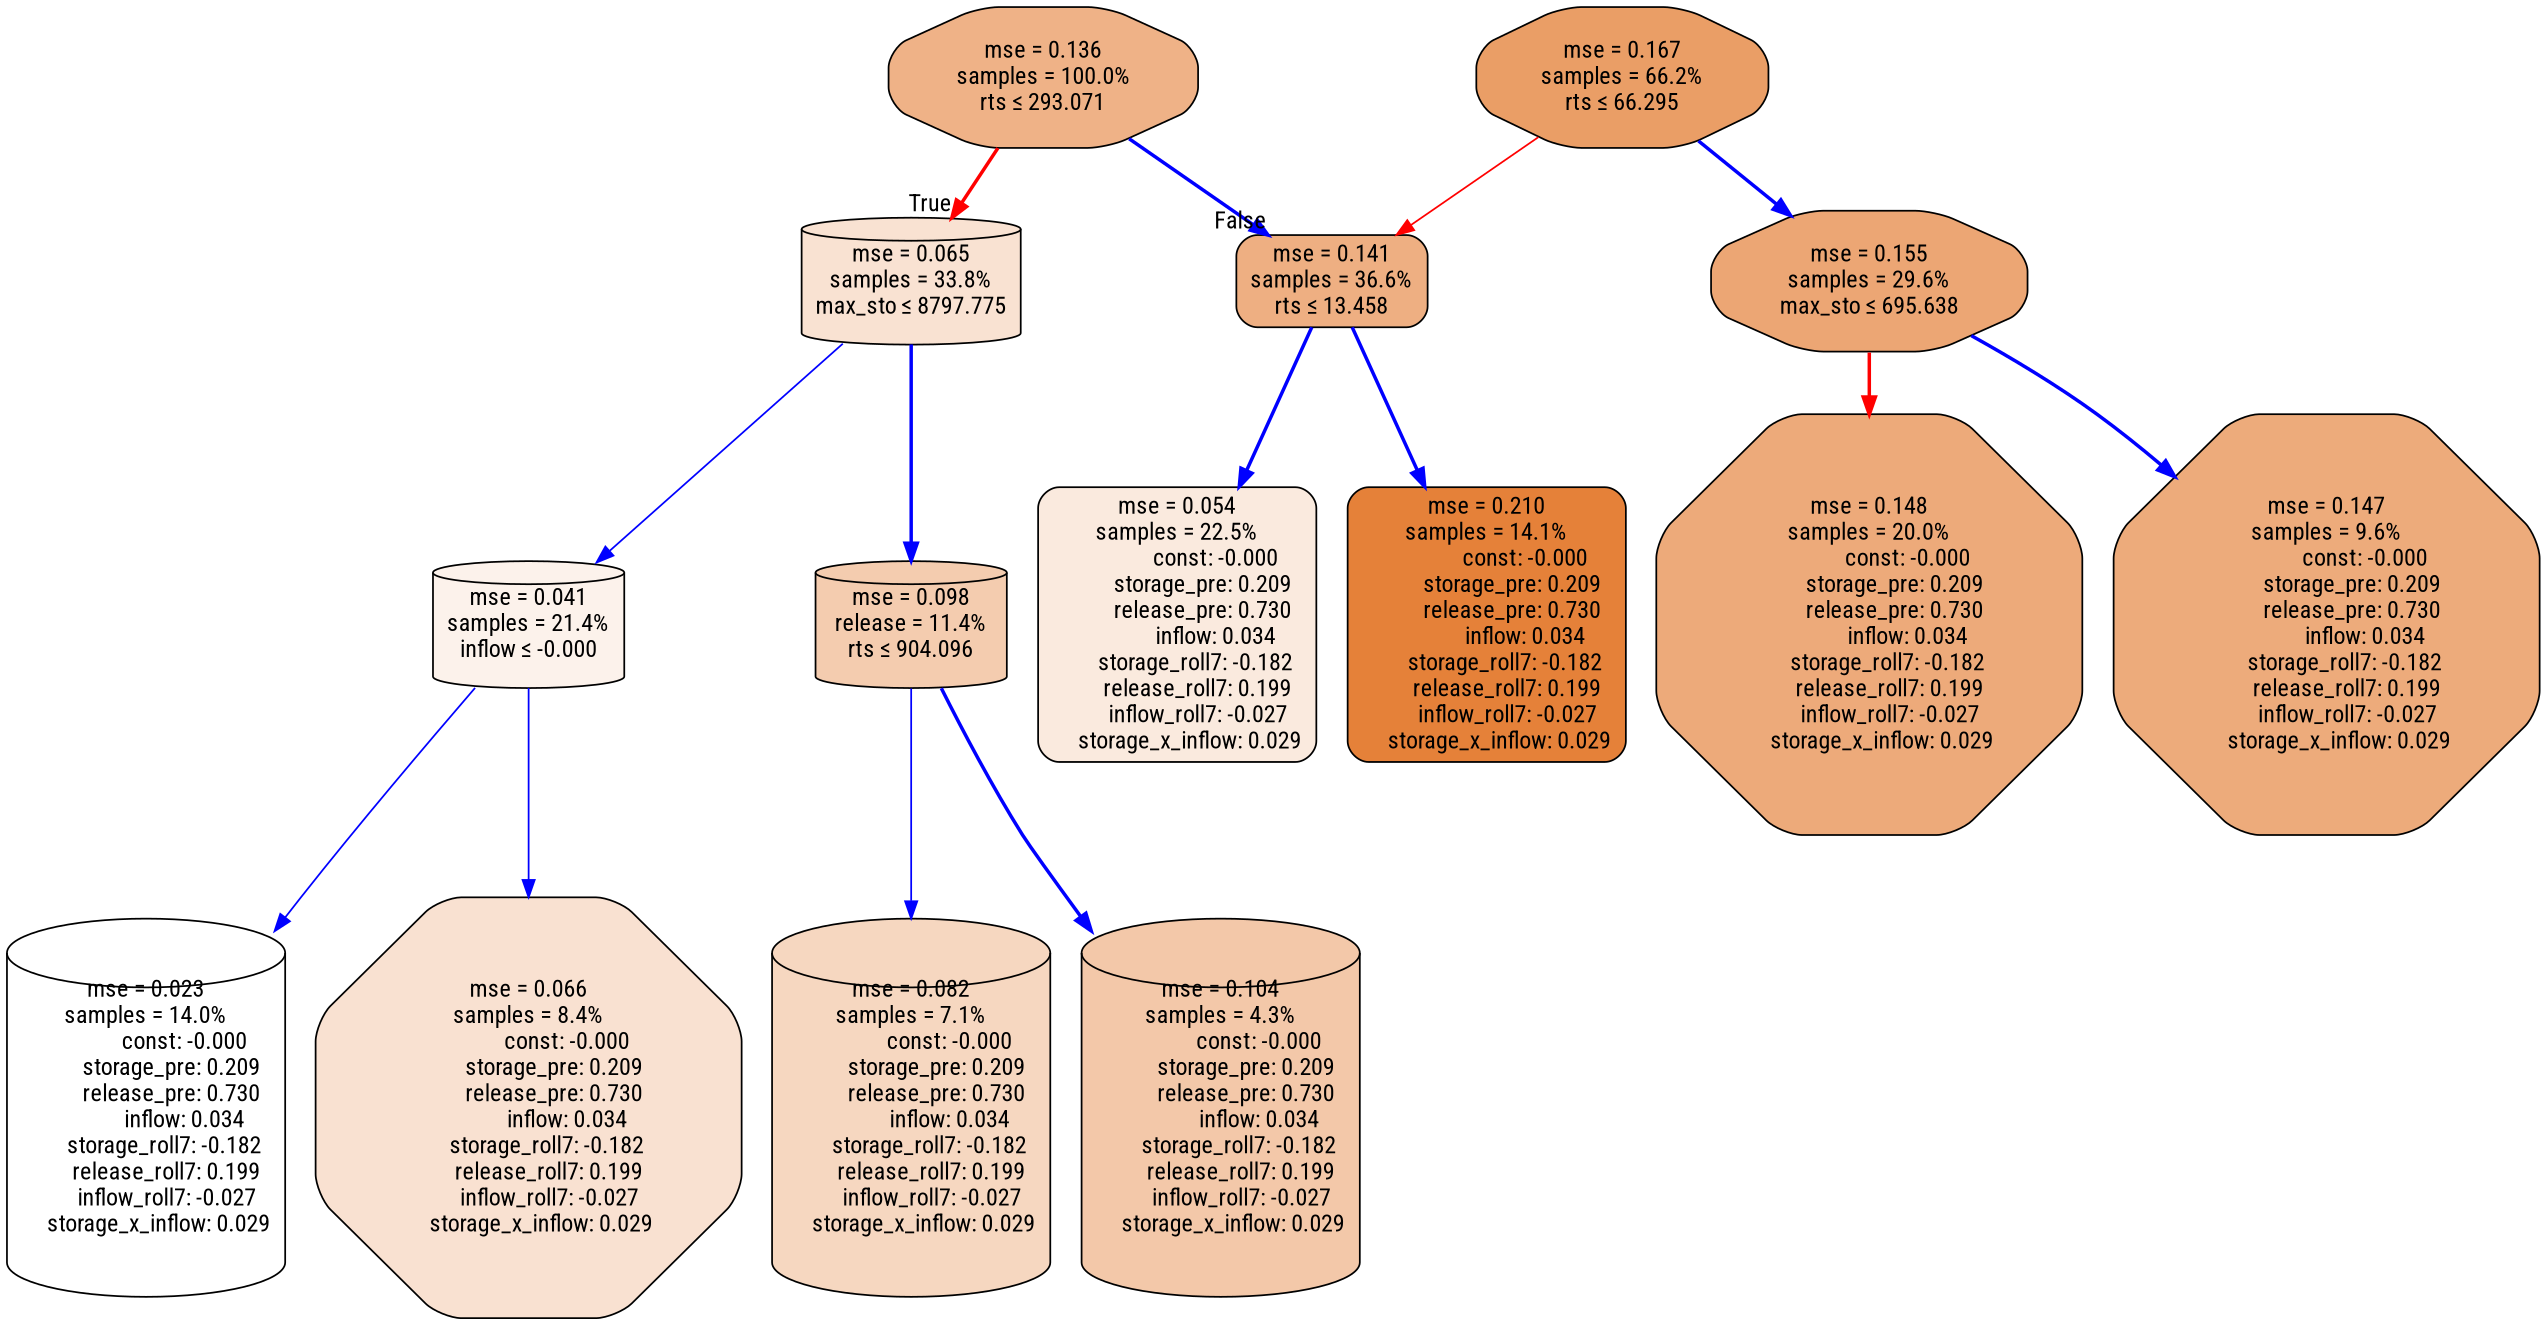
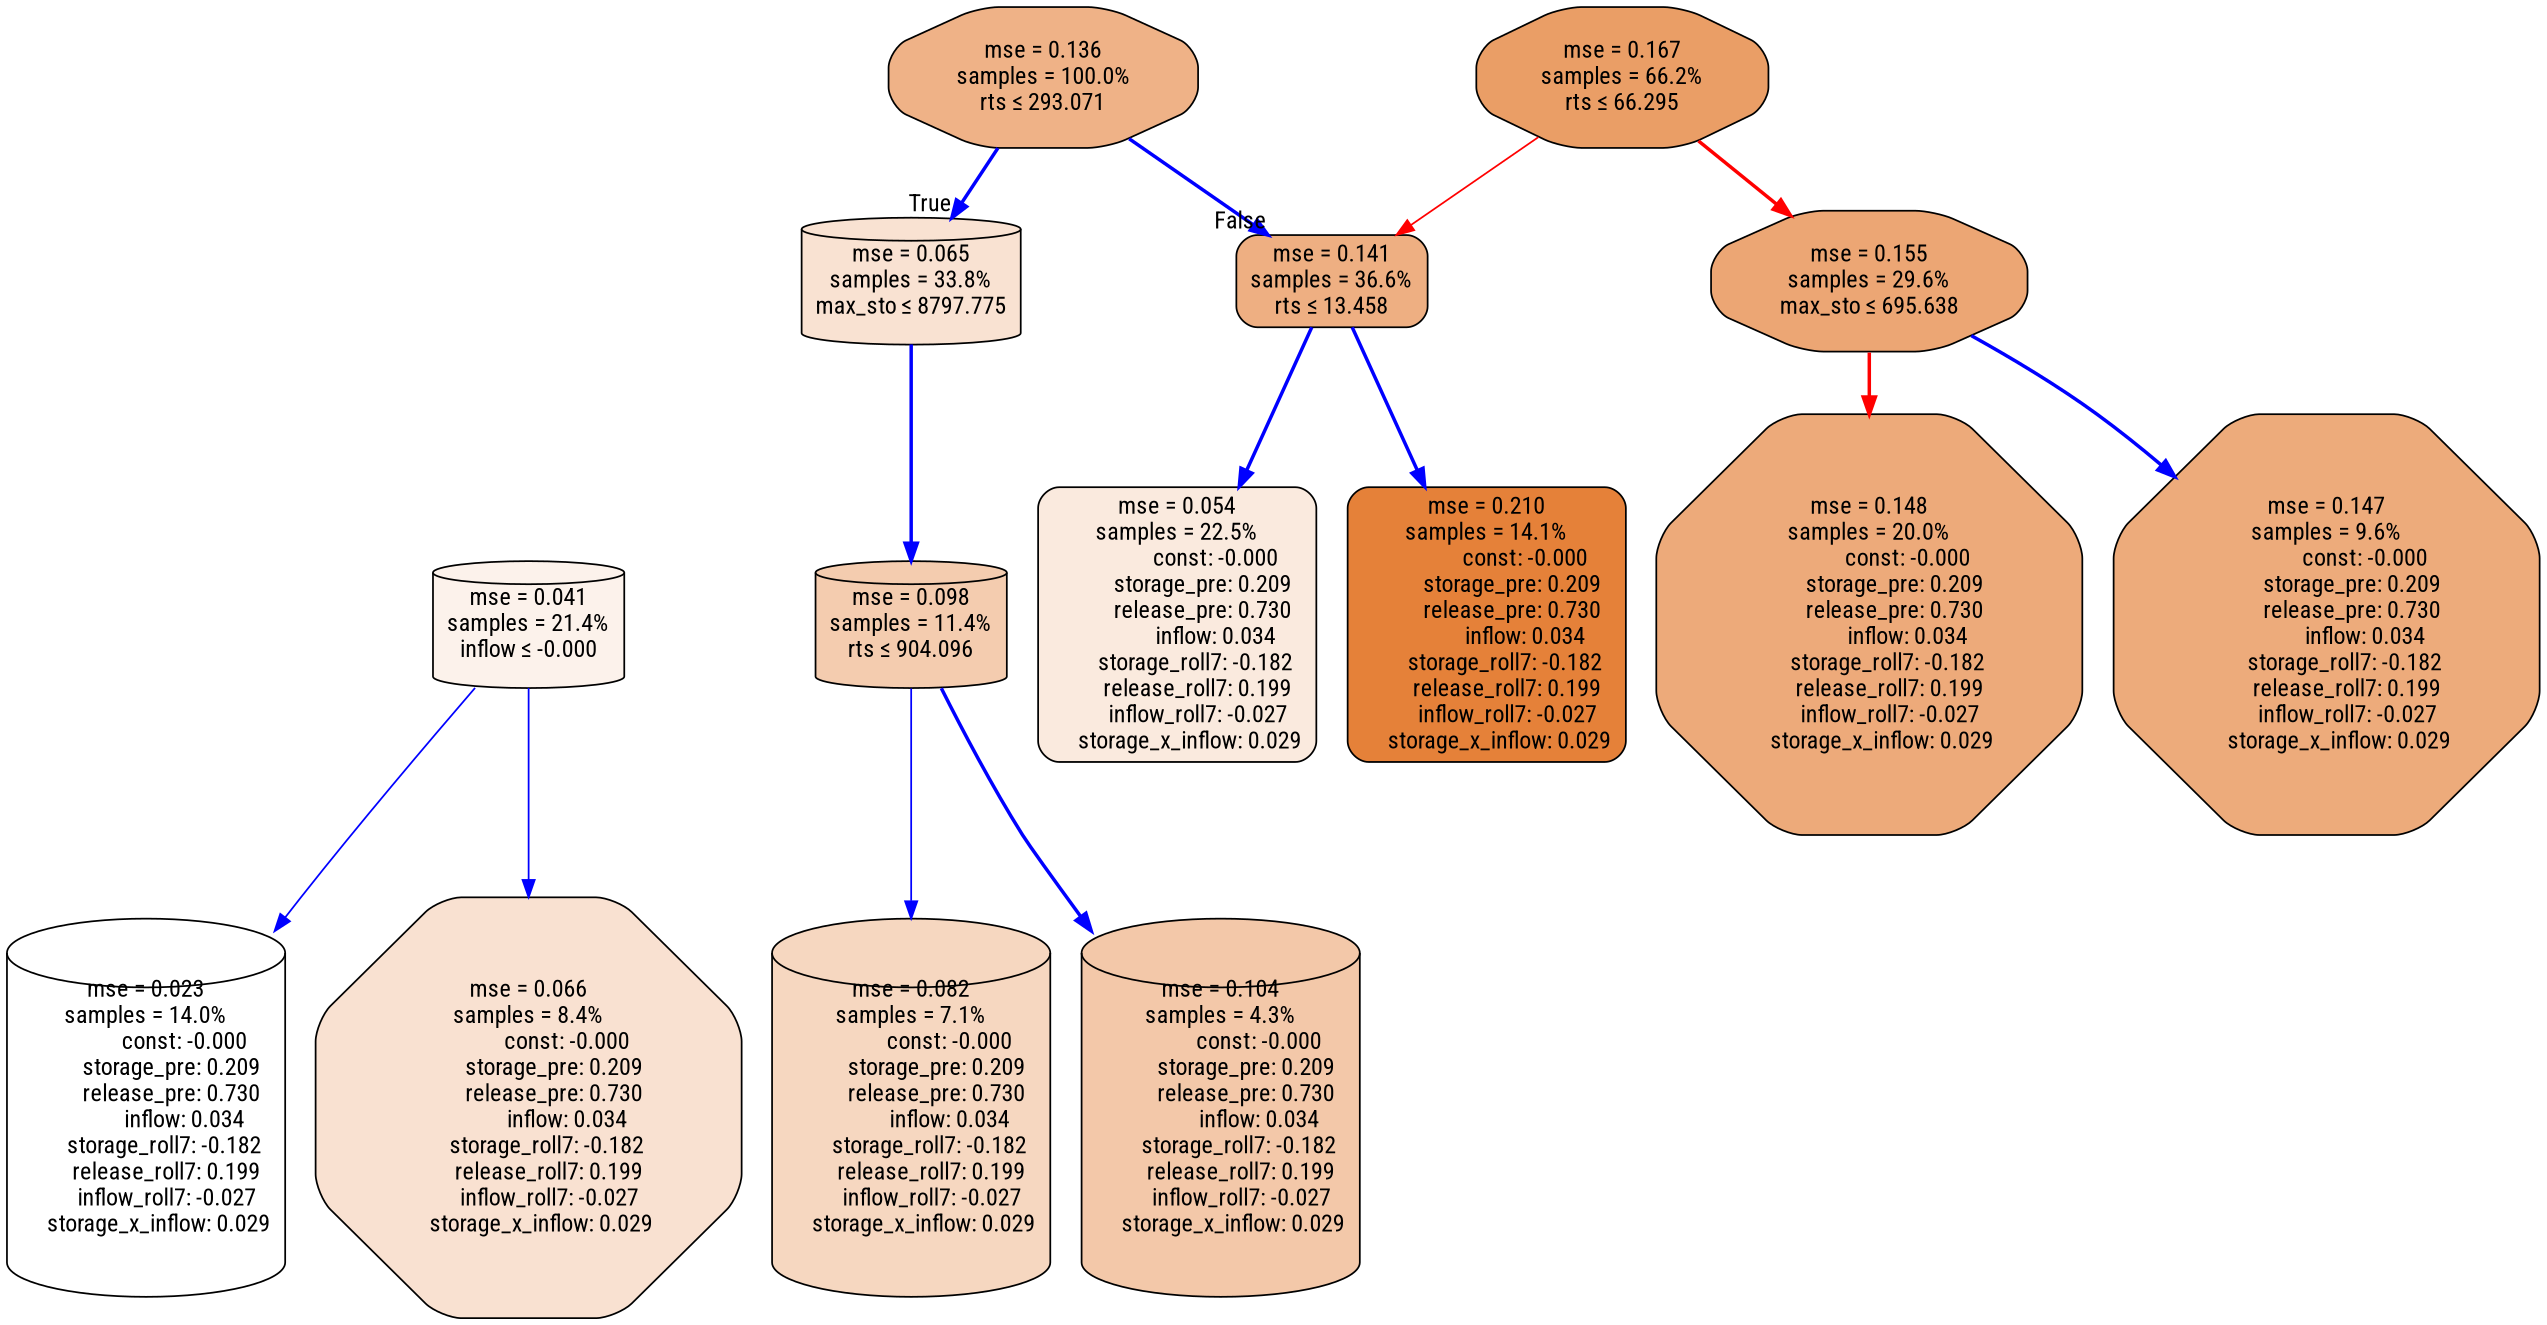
edge "mse = 0.167 samples = 66.2% rts ≤ 66.295" -> "mse = 0.155 samples = 29.6% max_sto ≤ 695.638": color blue -> red
edge "mse = 0.136 samples = 100.0% rts ≤ 293.071" -> "mse = 0.065 samples = 33.8% max_sto ≤ 8797.775": color red -> blue
edge "mse = 0.065 samples = 33.8% max_sto ≤ 8797.775" -> "mse = 0.041 samples = 21.4% inflow ≤ -0.000": removed
node "mse = 0.098 release = 11.4% rts ≤ 904.096": label "mse = 0.098 release = 11.4% rts ≤ 904.096" -> "mse = 0.098 samples = 11.4% rts ≤ 904.096"
